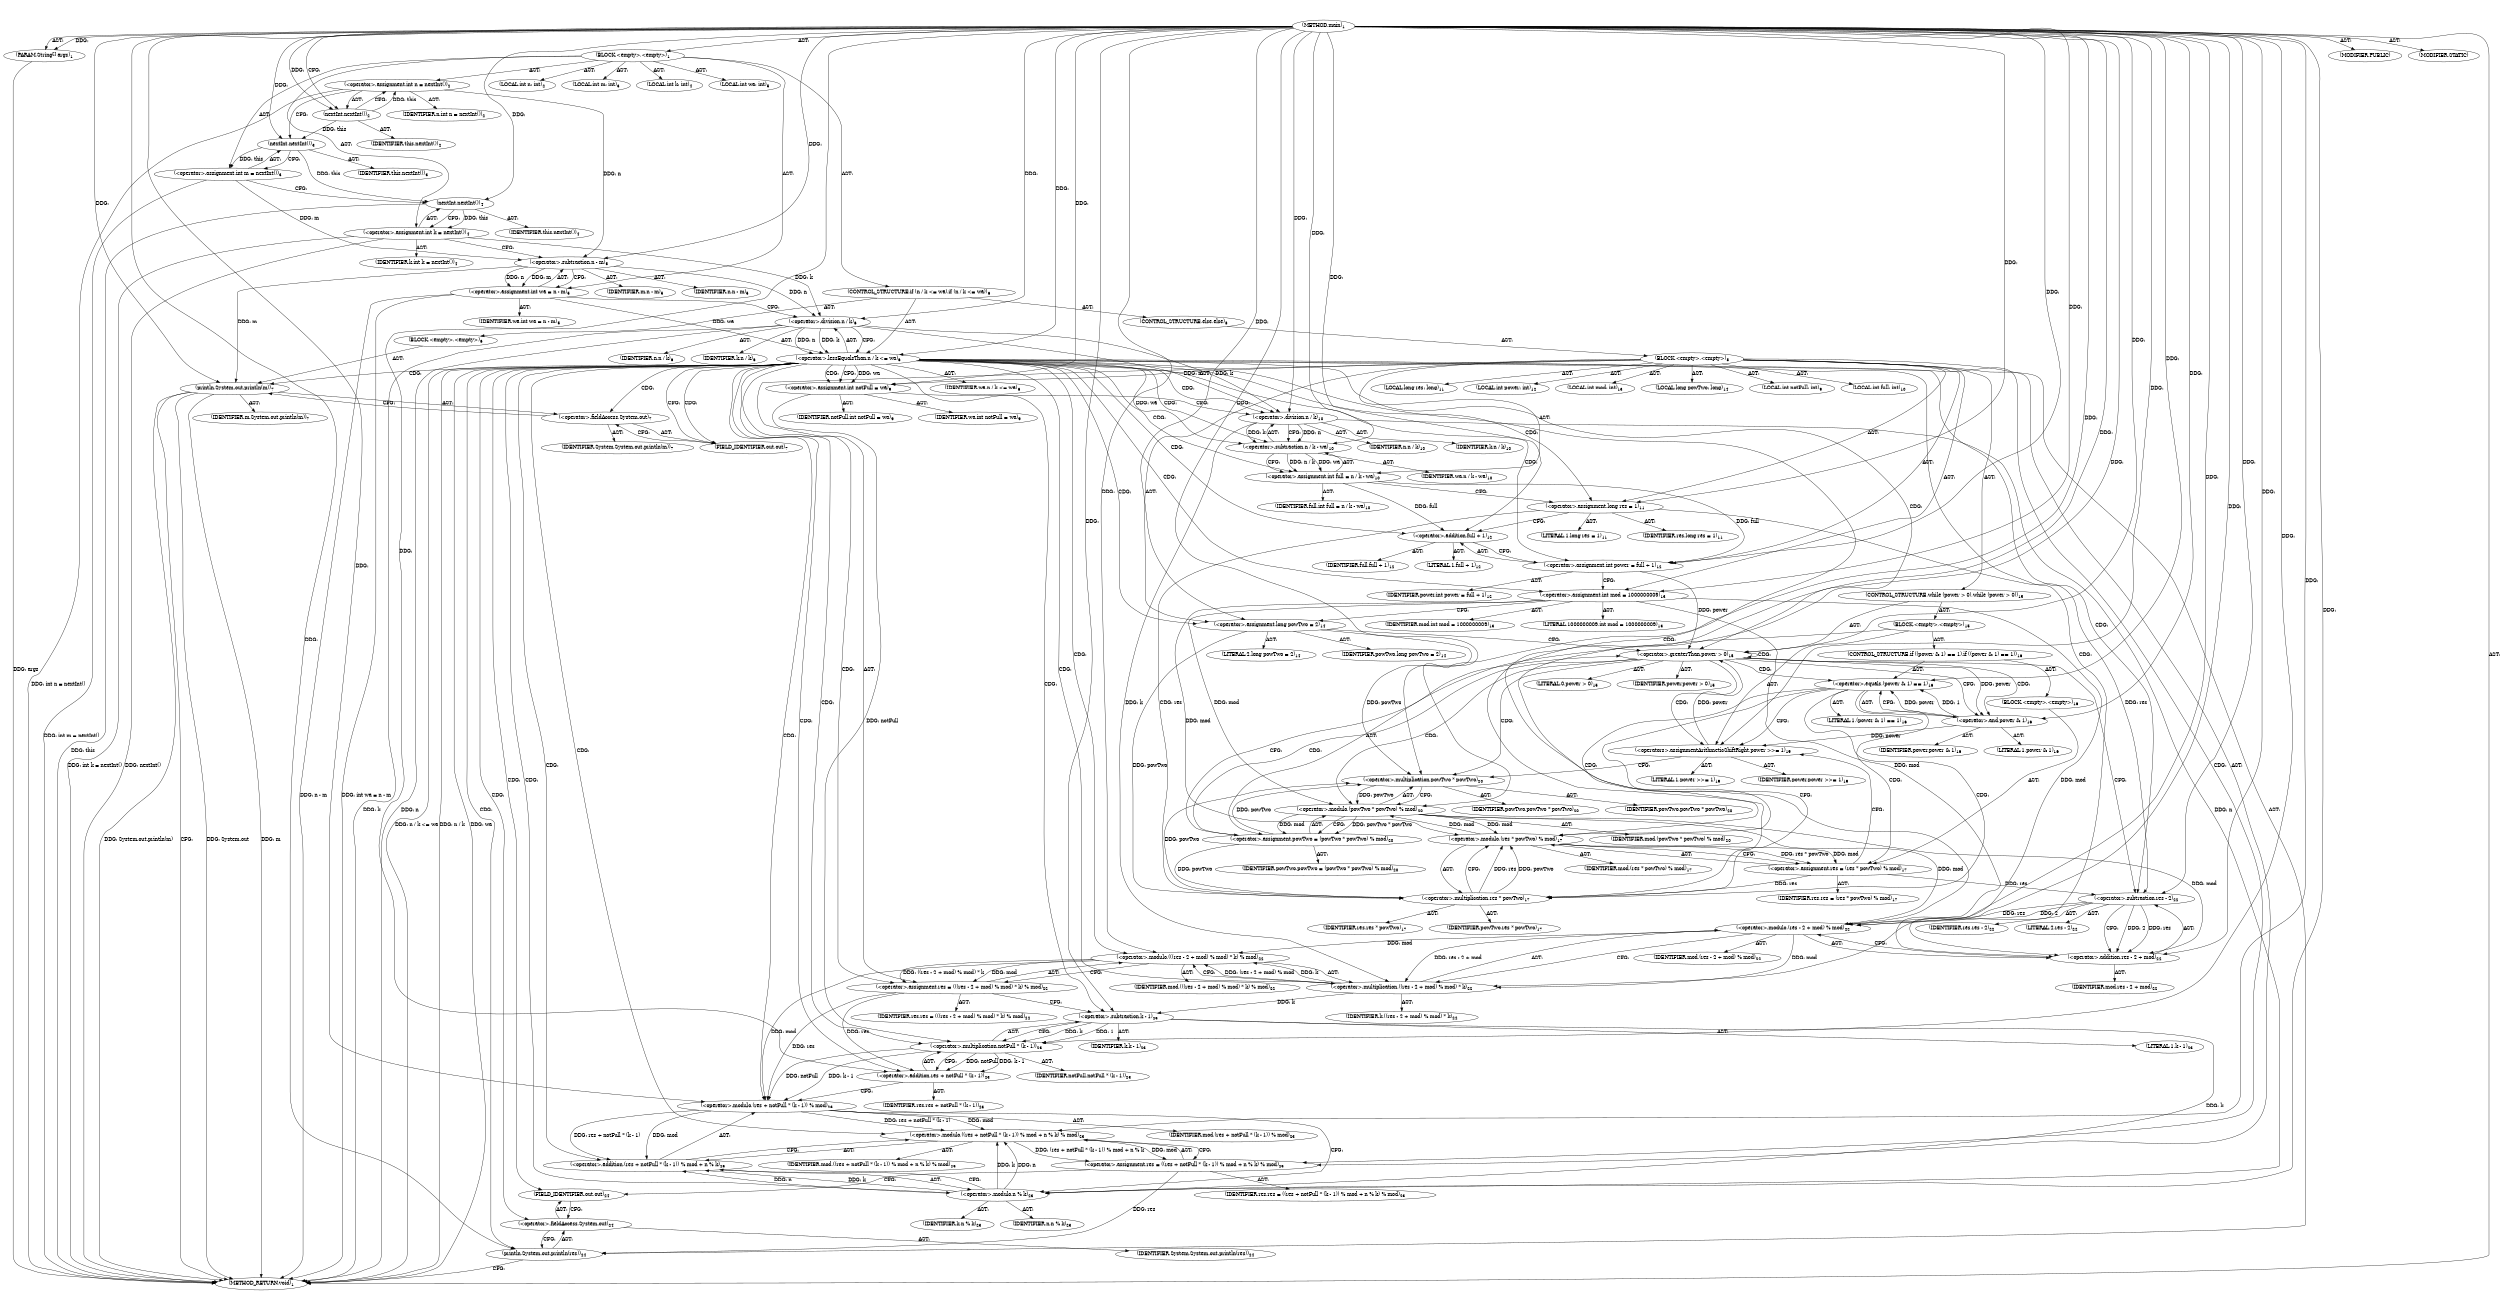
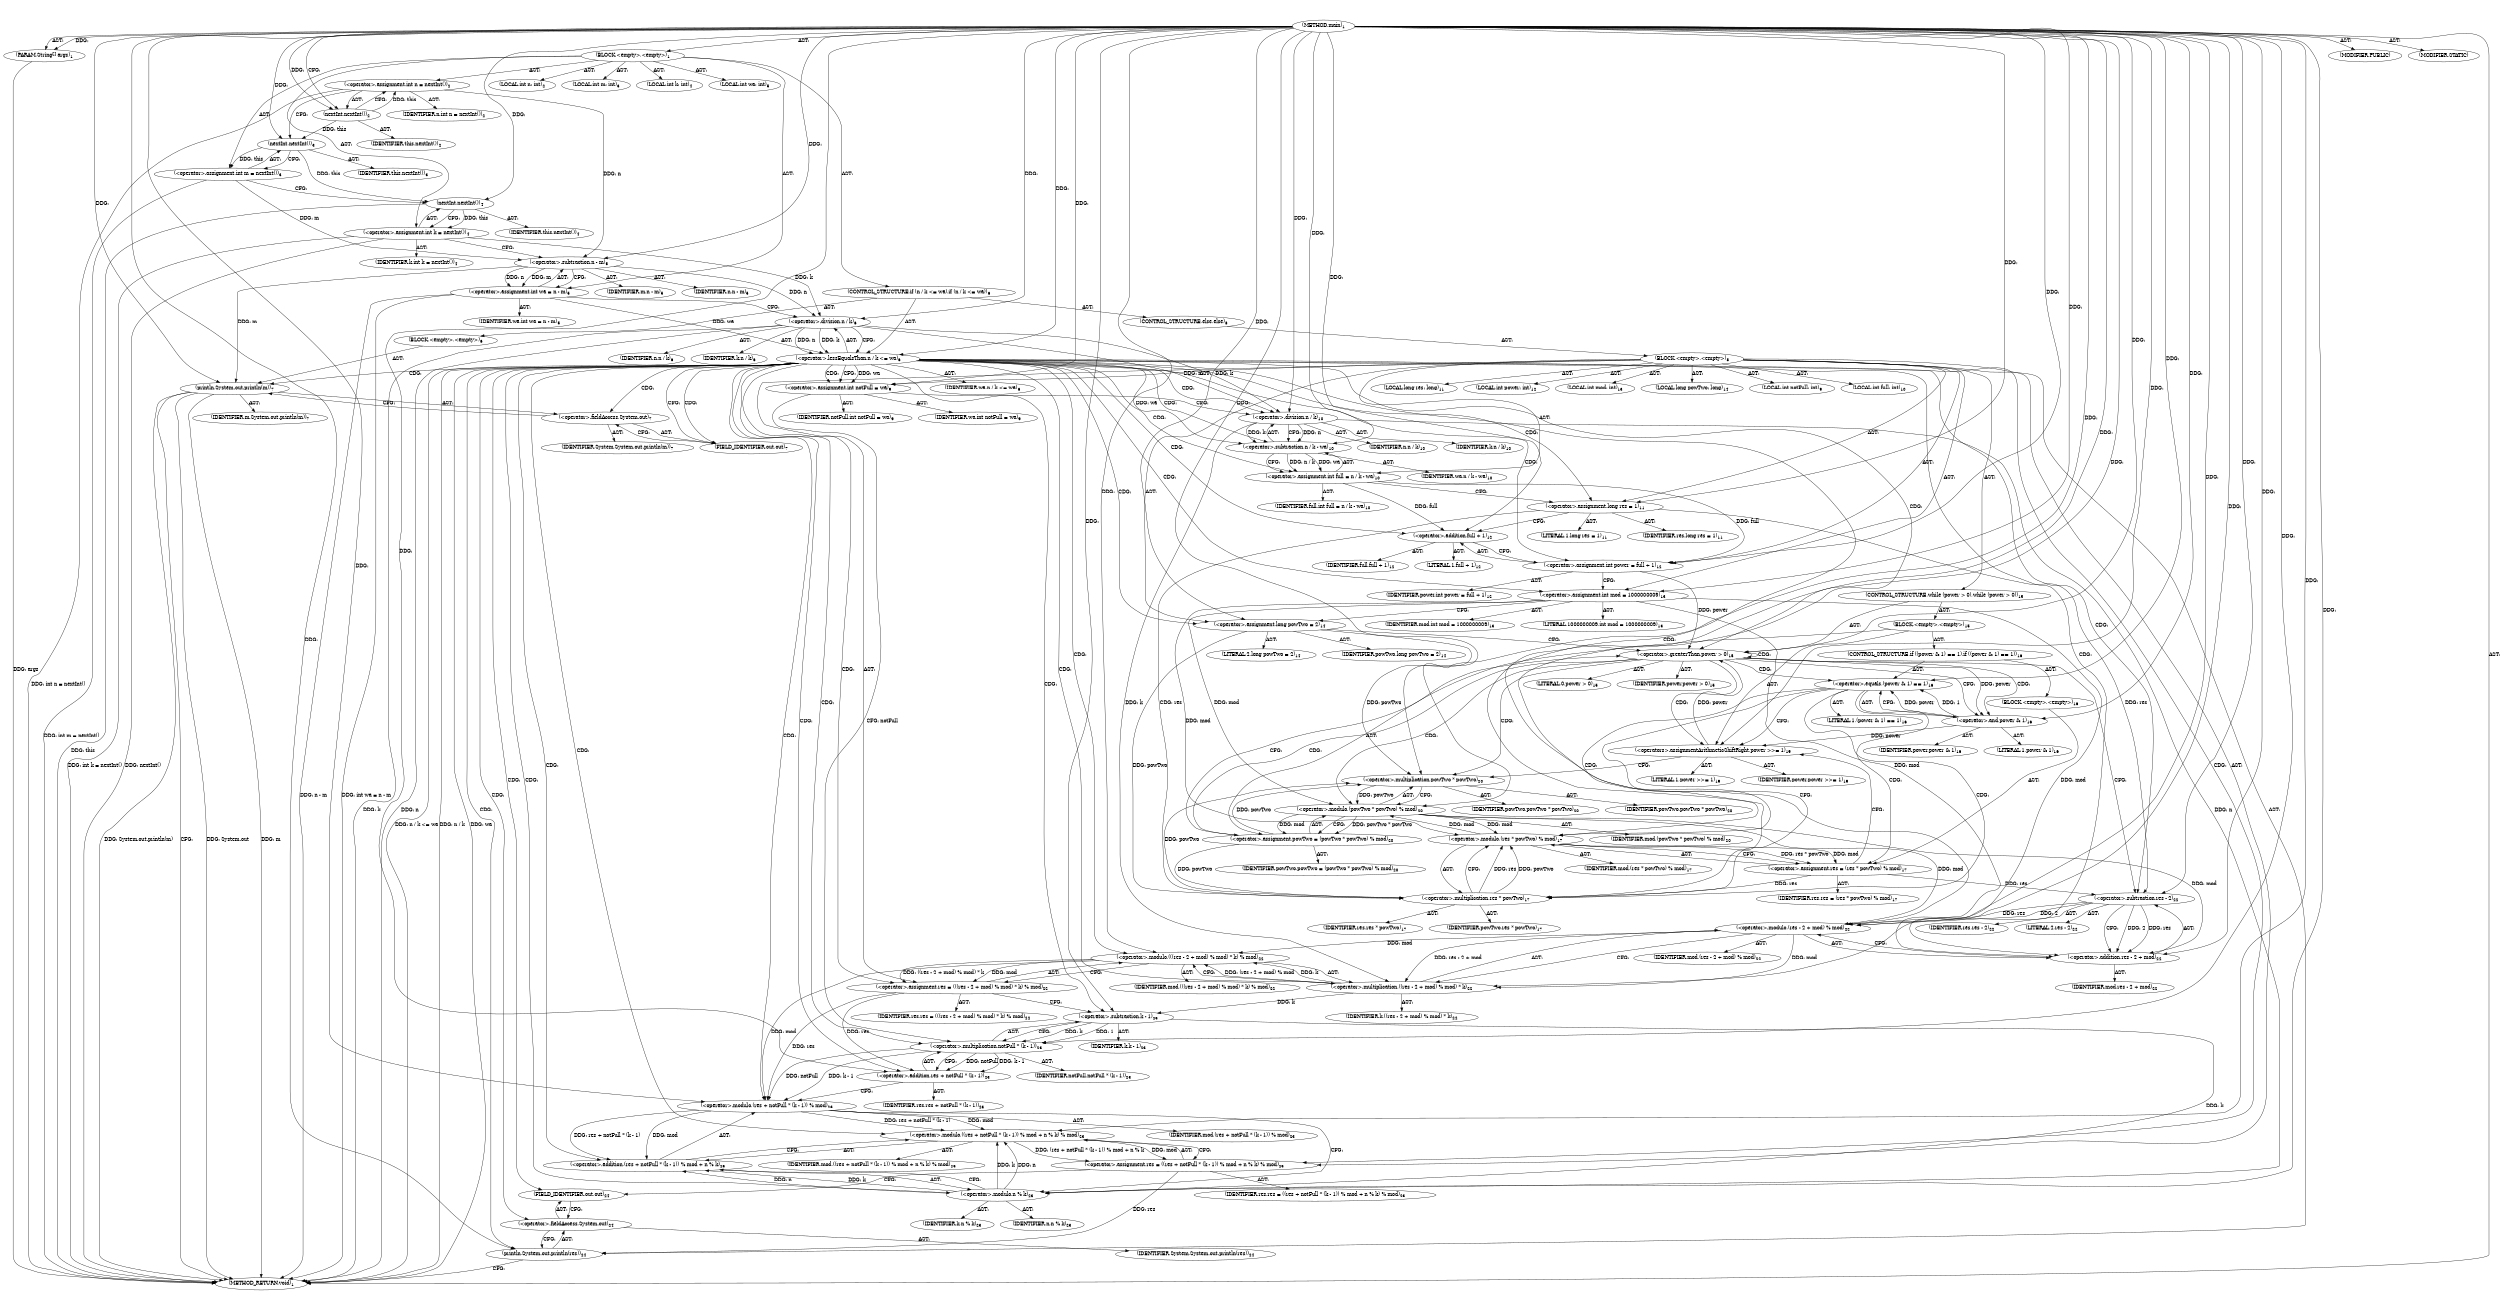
edge "(<operator>.assignment,int notFull = wa)" -> "(<operator>.multiplication,notFull * (k - 1))": label "DDG: notFull" -> "CFG: notFull"
node "(LITERAL,1,k - 1)": removed
